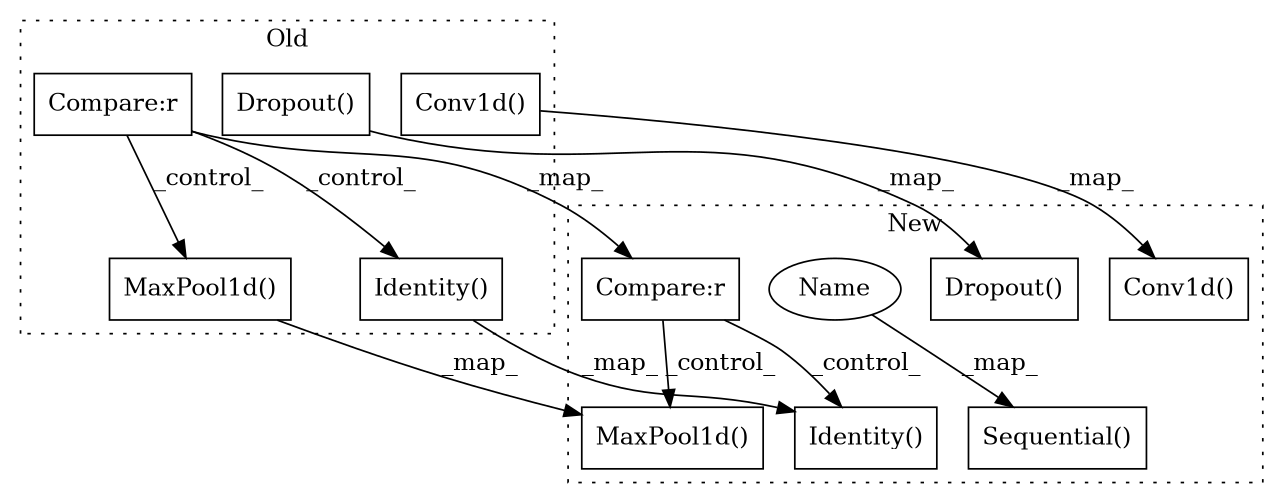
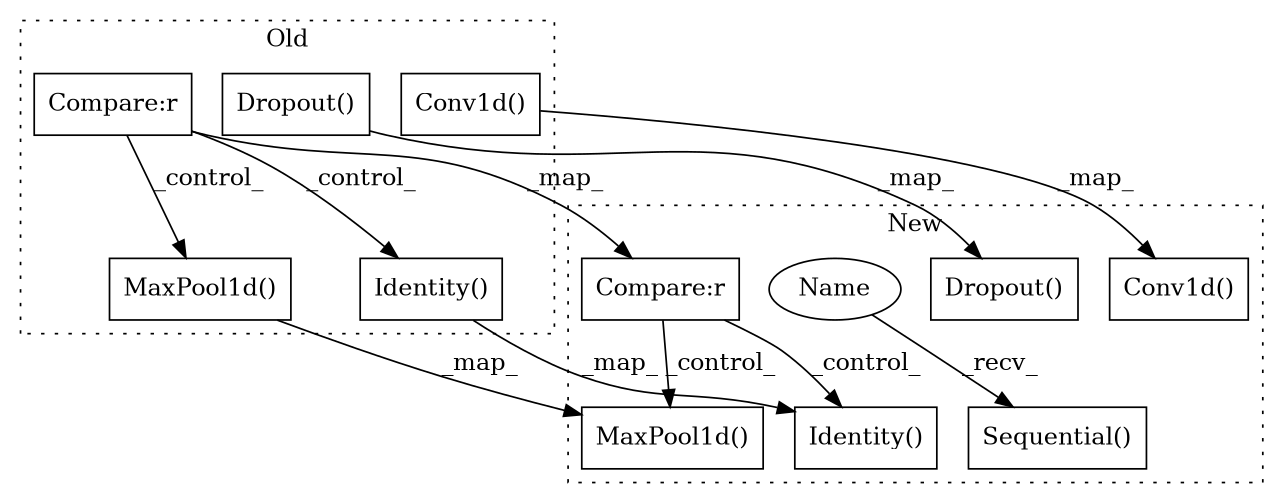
edge "Name" -> "Sequential()": label "_map_" -> "_recv_"
